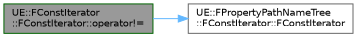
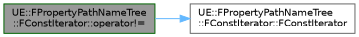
node "UE::FConstIterator ::FConstIterator::operator!=": label "UE::FConstIterator ::FConstIterator::operator!=" -> "UE::FPropertyPathNameTree ::FConstIterator::operator!="
